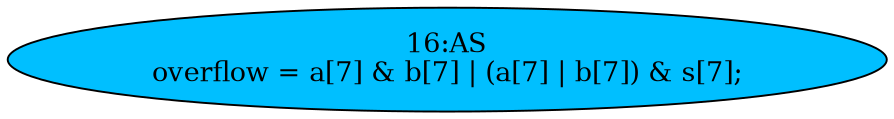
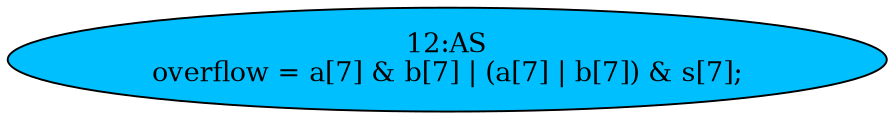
node "16:AS overflow = a[7] & b[7] | (a[7] | b[7]) & s[7];": label "16:AS overflow = a[7] & b[7] | (a[7] | b[7]) & s[7];" -> "12:AS overflow = a[7] & b[7] | (a[7] | b[7]) & s[7];"
